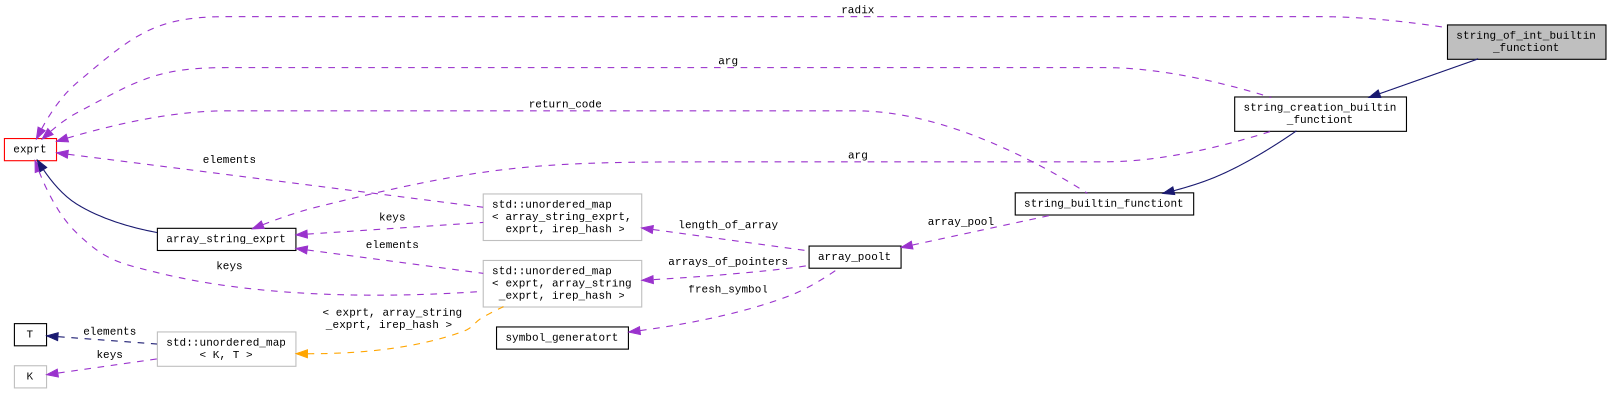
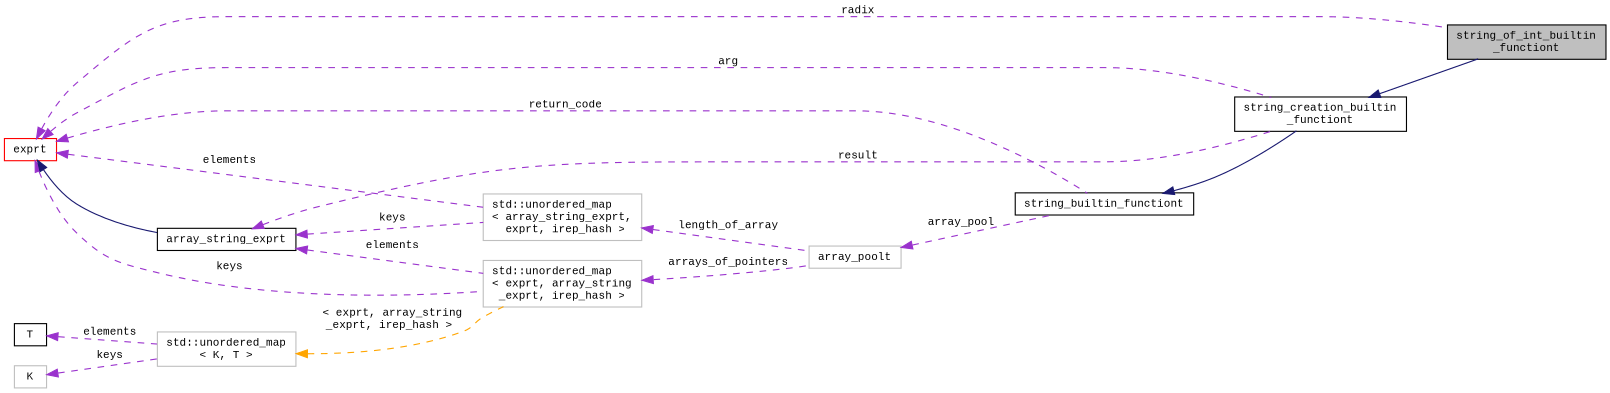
edge "string_creation_builtin _functiont" -> "array_string_exprt": label " arg" -> " result"
node "array_poolt": color black -> grey75
node "symbol_generatort": removed
edge "std::unordered_map < K, T >" -> "T": color midnightblue -> darkorchid3
